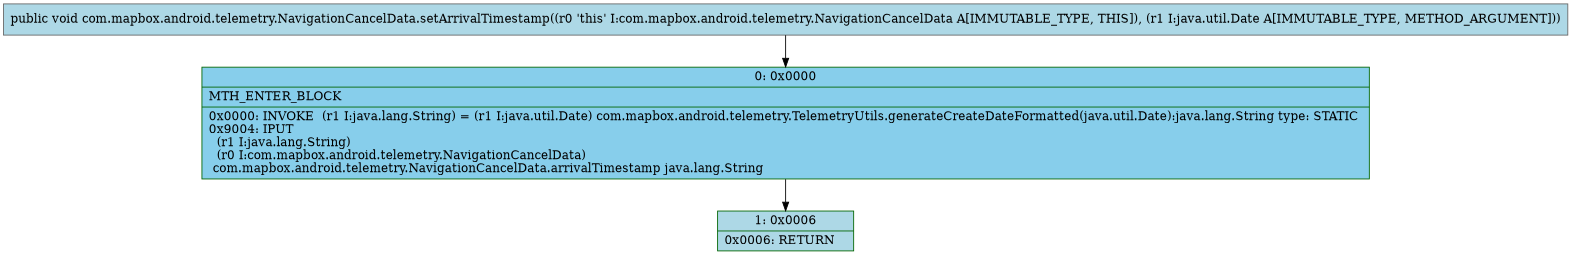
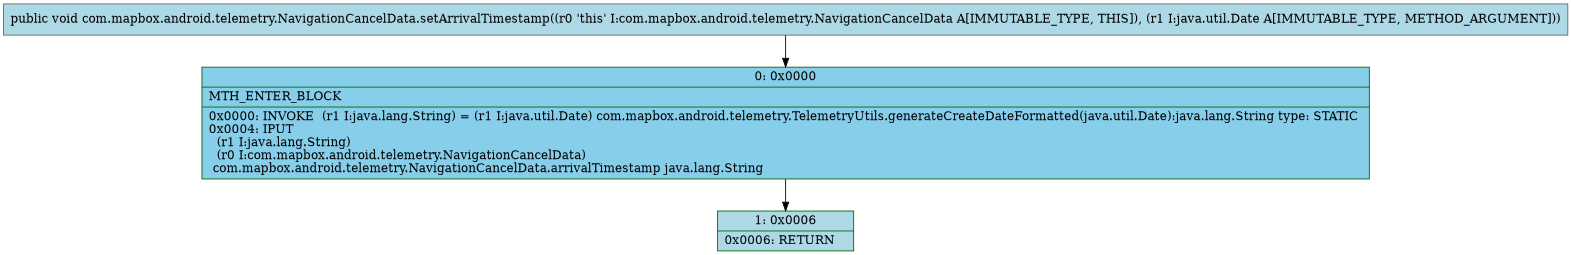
node "0: 0x0000": text "0x9004: IPUT" -> "0x0004: IPUT"
